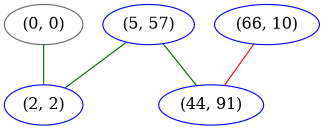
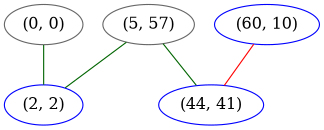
node "(5, 57)": color blue -> gray40
node "(66, 10)": label "(66, 10)" -> "(60, 10)"
node "(44, 91)": label "(44, 91)" -> "(44, 41)"
